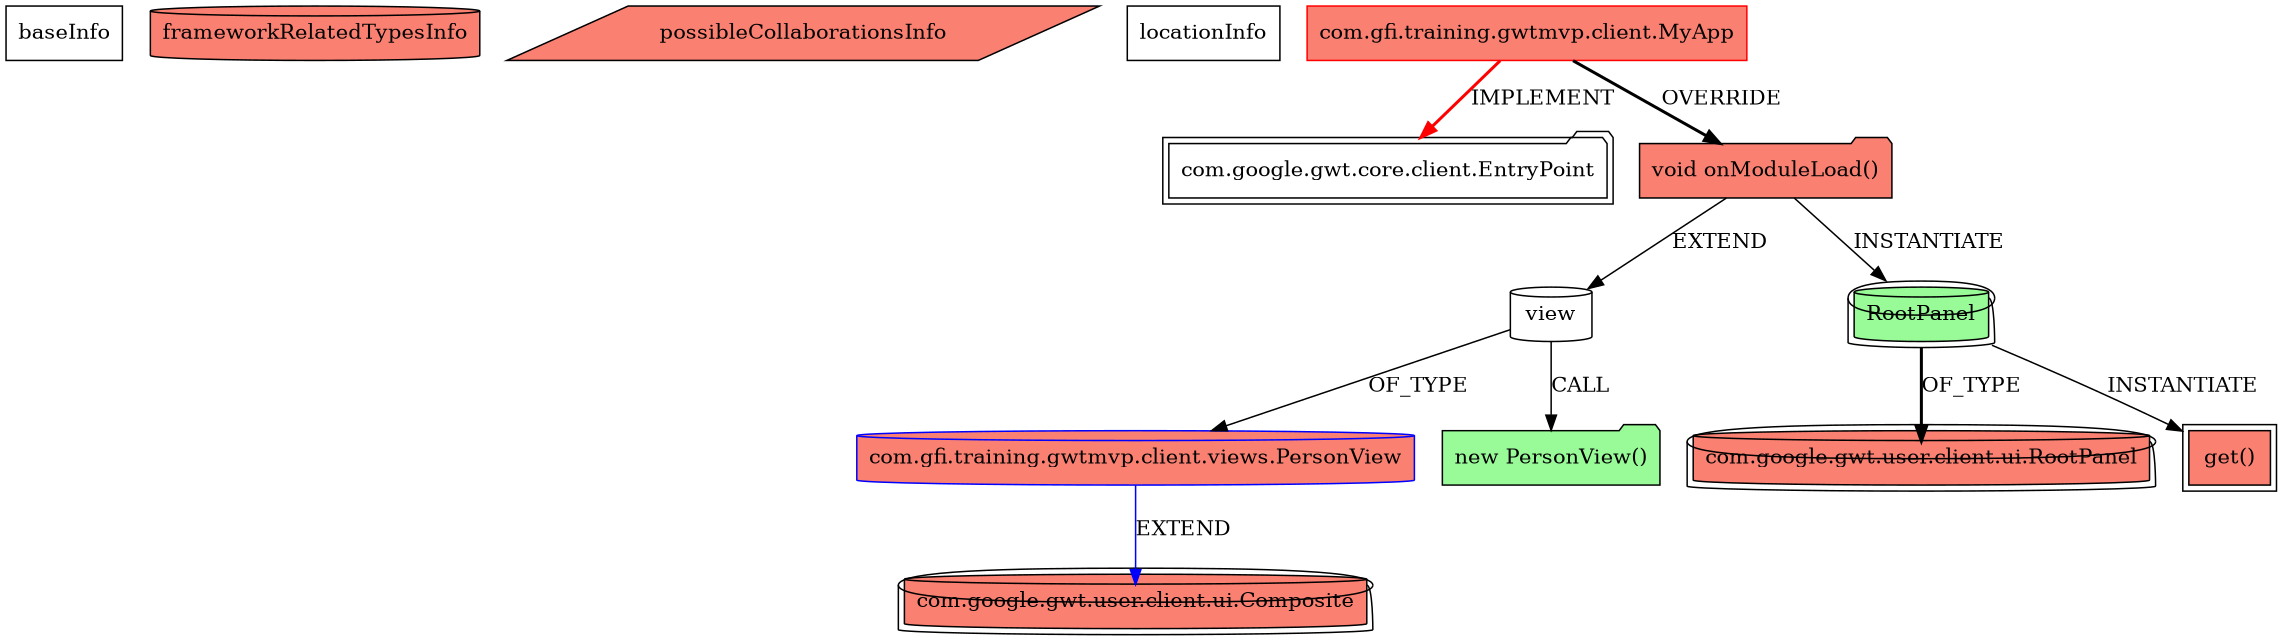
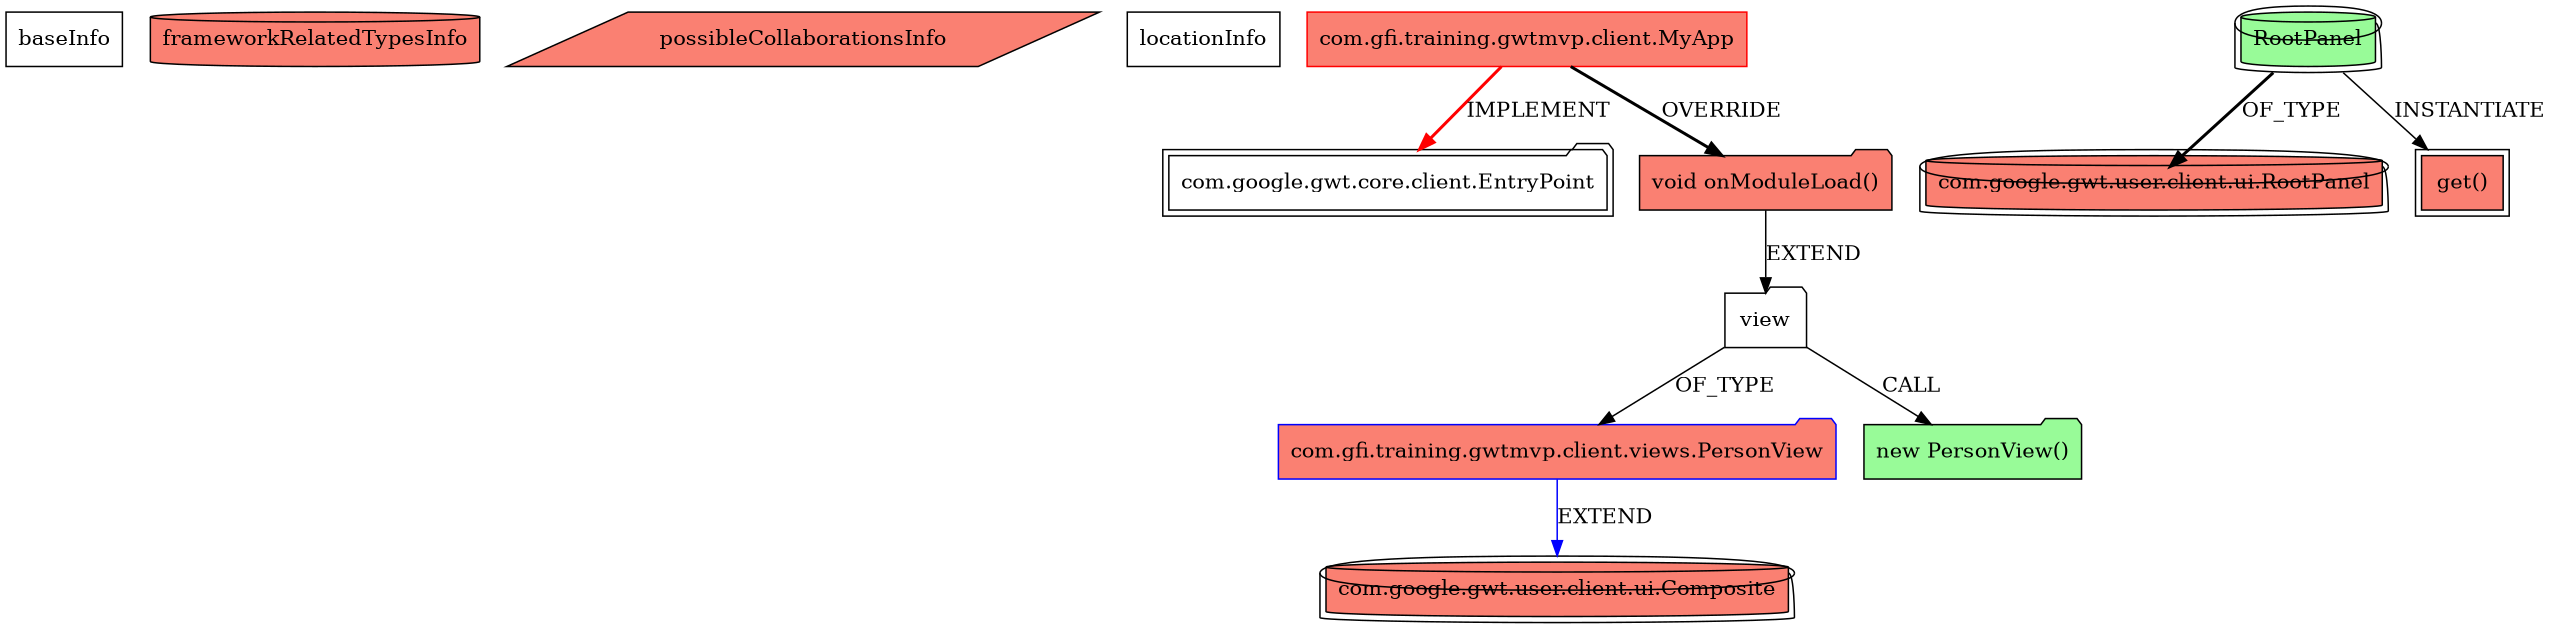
edge "void onModuleLoad()" -> "RootPanel": removed, label "INSTANTIATE"
node "view": shape cylinder -> folder
node "com.gfi.training.gwtmvp.client.views.PersonView": shape cylinder -> folder
